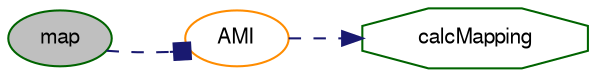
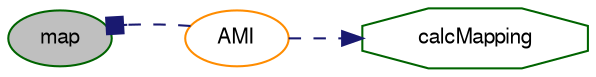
edge "map" -> "AMI": reversed
